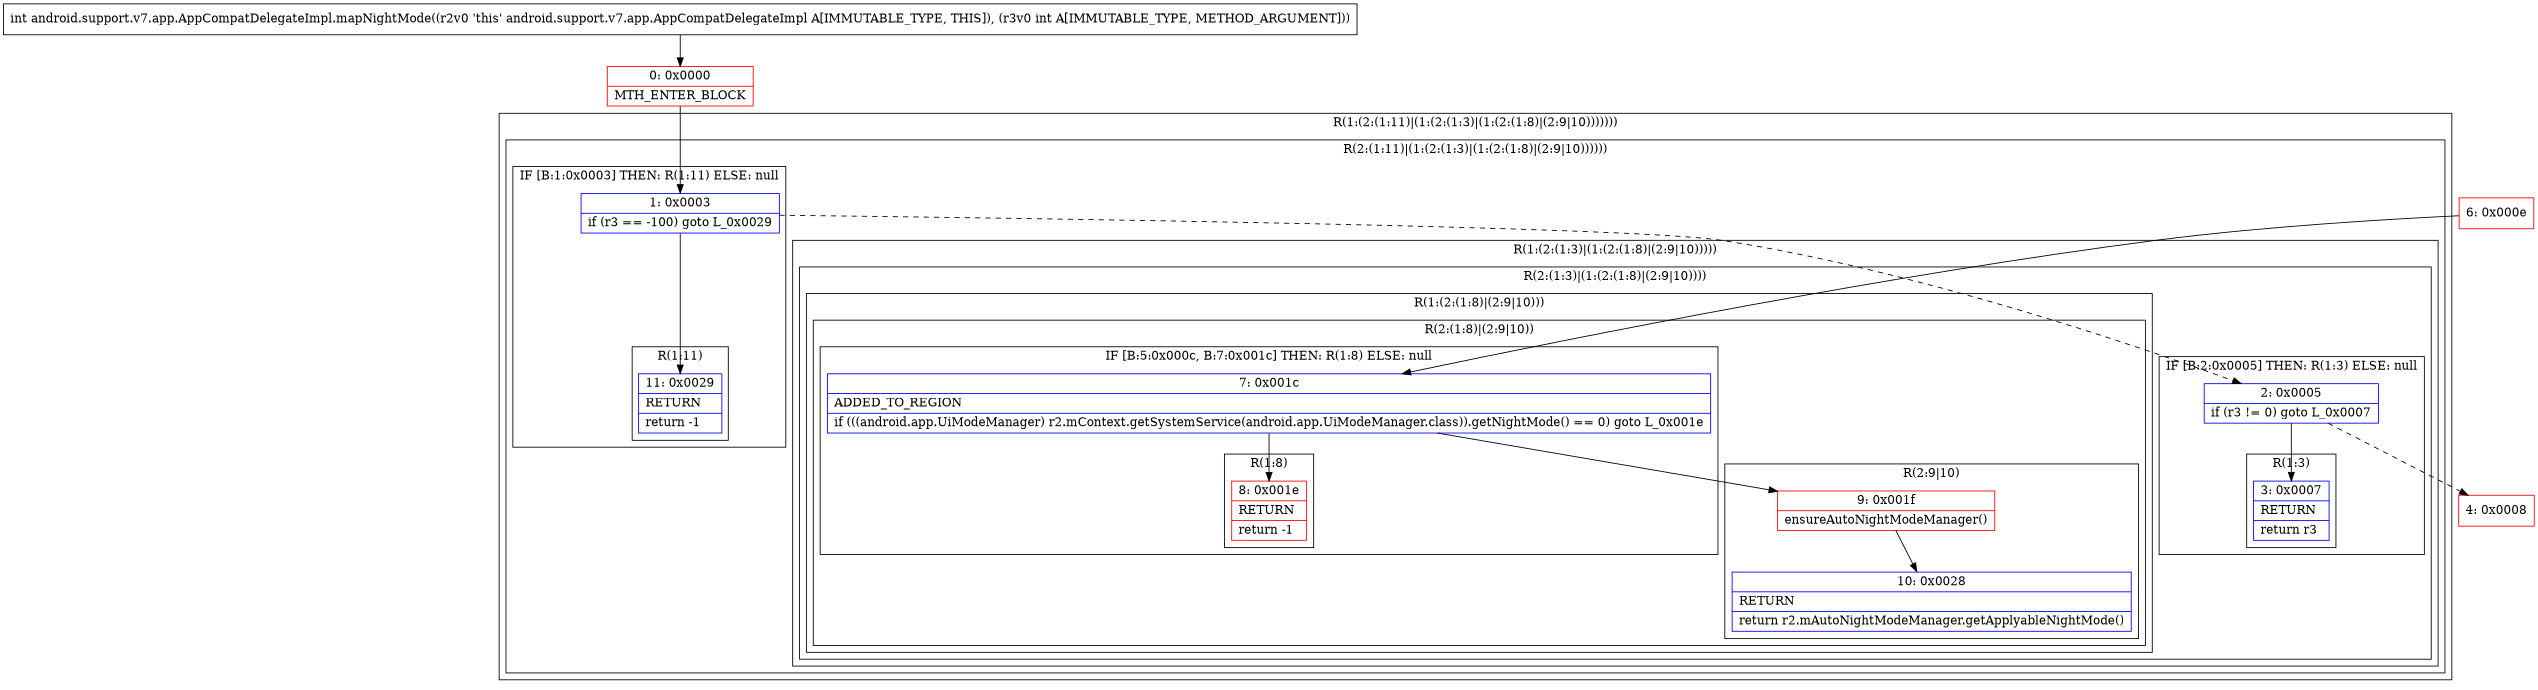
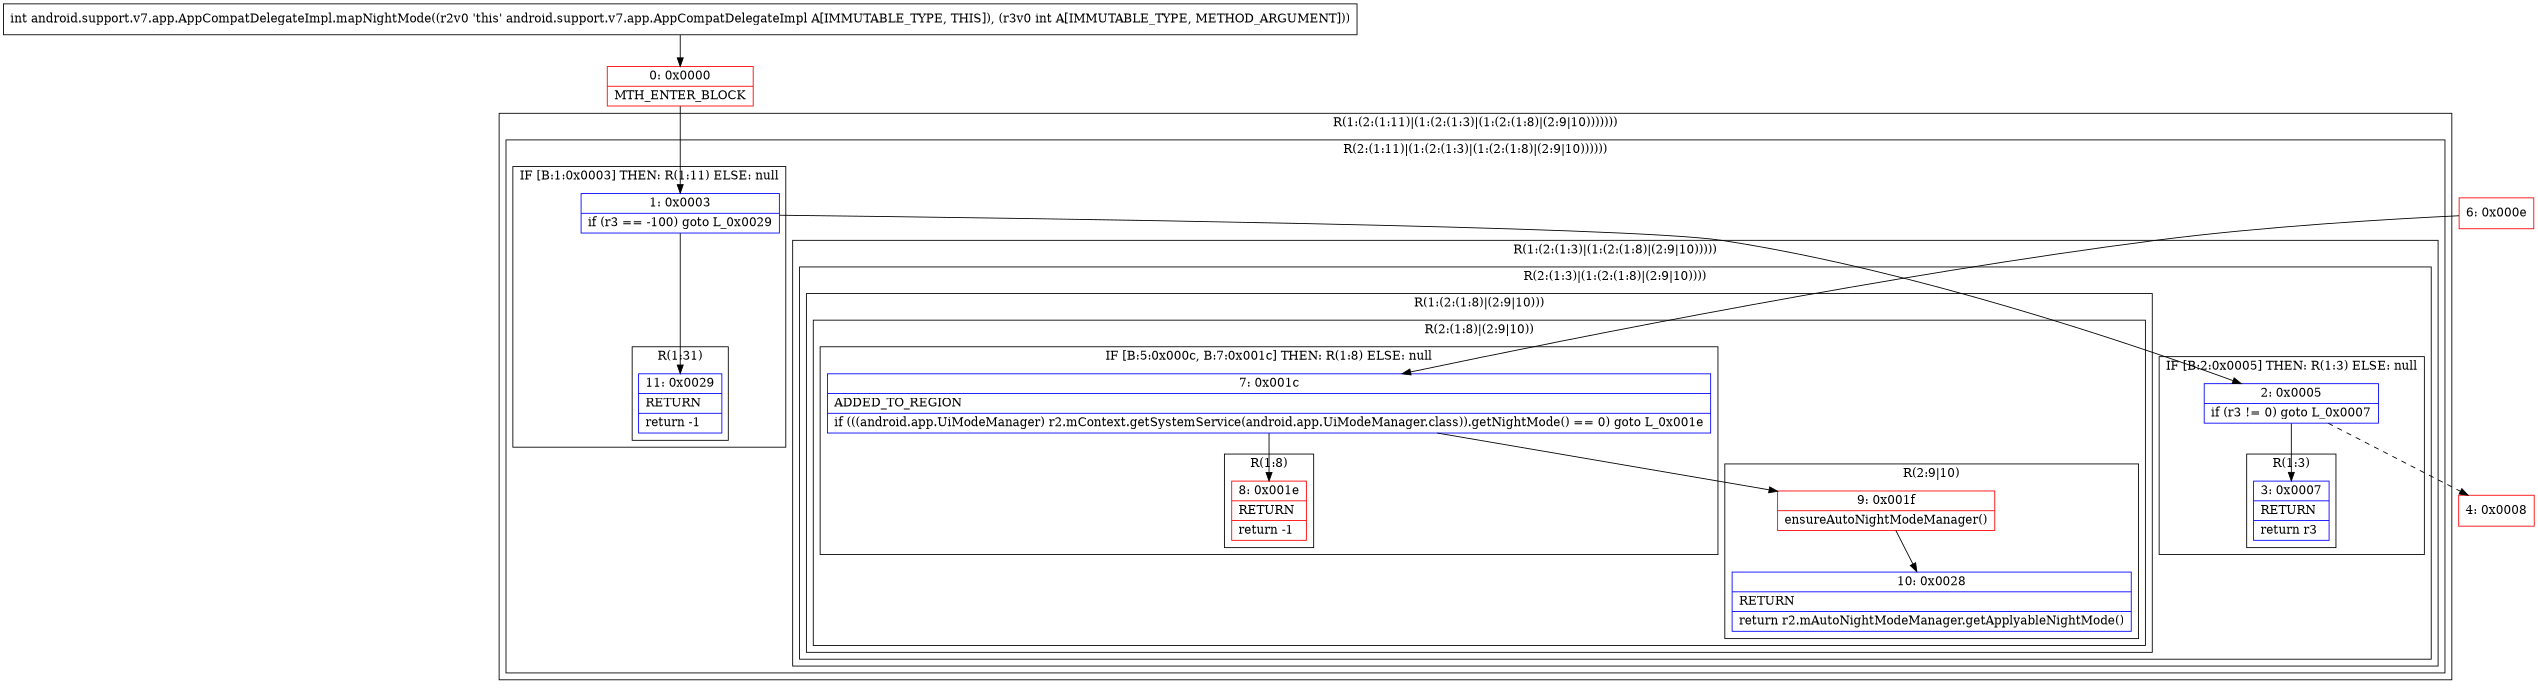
edge "1: 0x0003" -> "2: 0x0005": style dashed -> solid
cluster "R(1:11)": label "R(1:11)" -> "R(1:31)"
